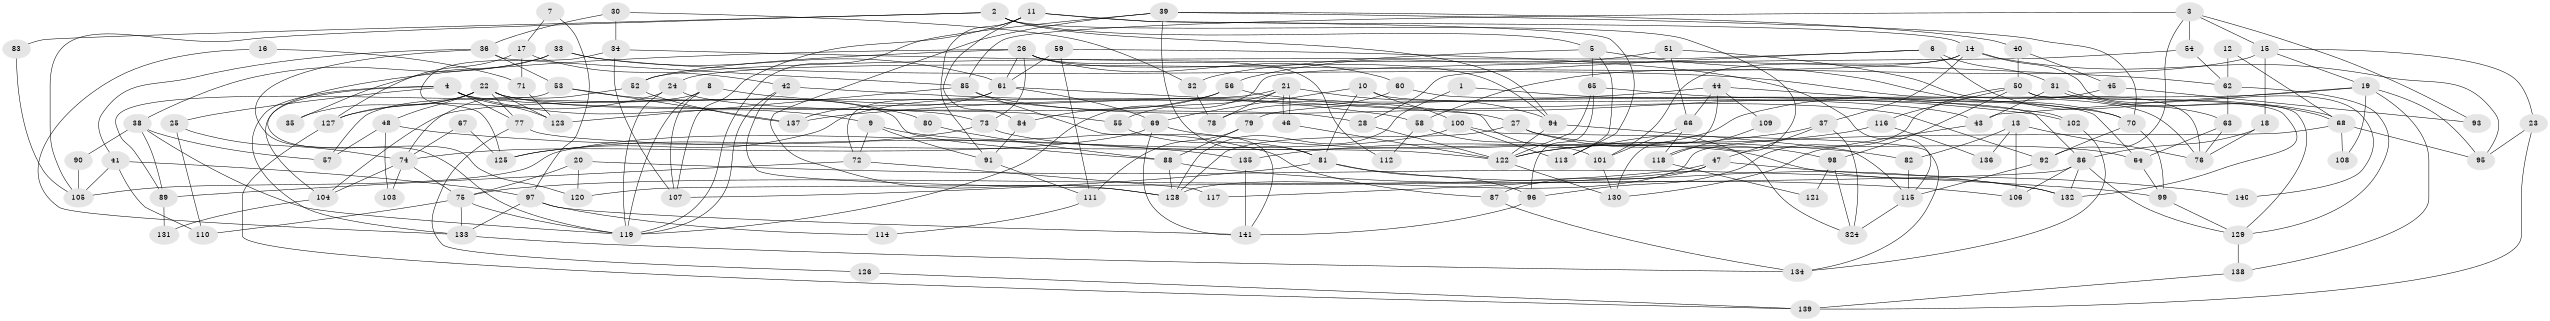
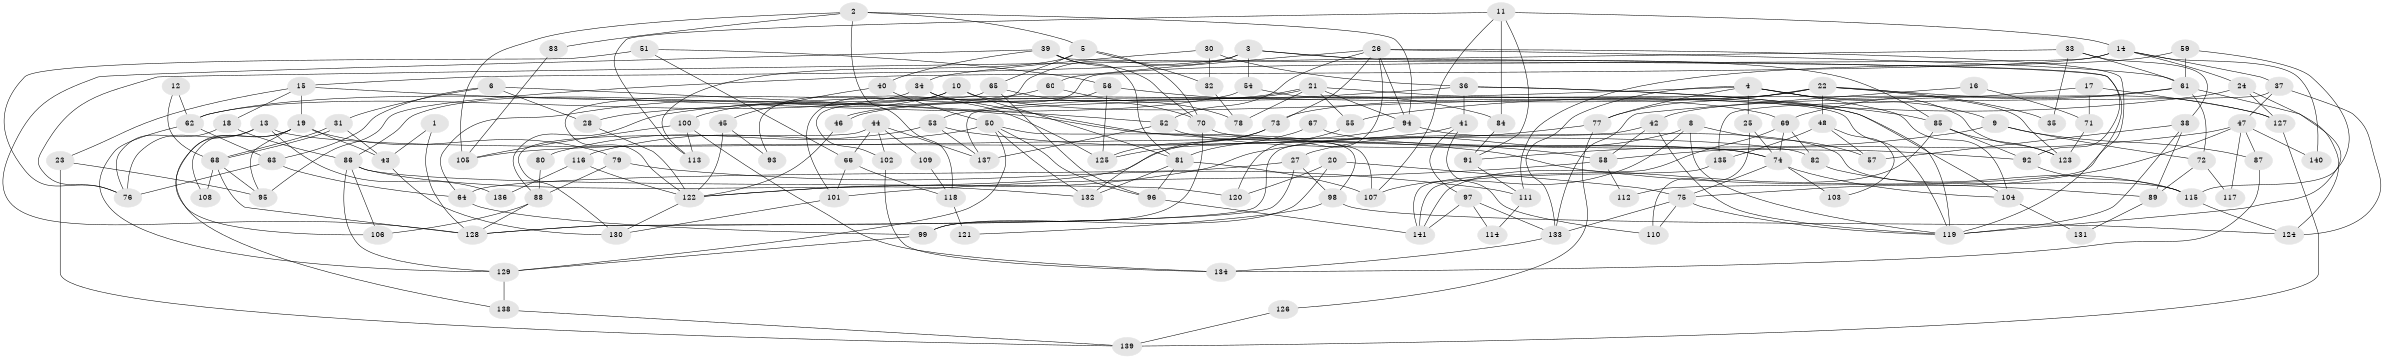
node "7": removed
edge "47" -- "58": added
node "90": removed
node "324": label "324" -> "124"
